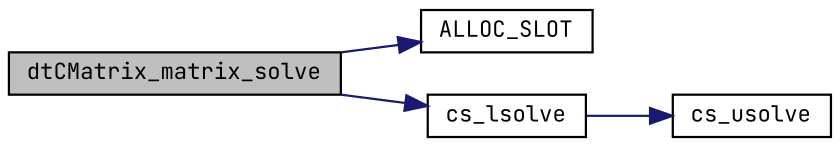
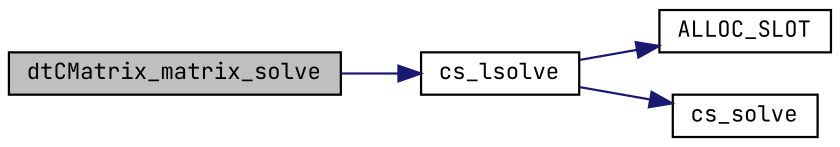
edge "dtCMatrix_matrix_solve" -> "ALLOC_SLOT": now "cs_lsolve" -> "ALLOC_SLOT"
node "cs_usolve": label "cs_usolve" -> "cs_solve"
